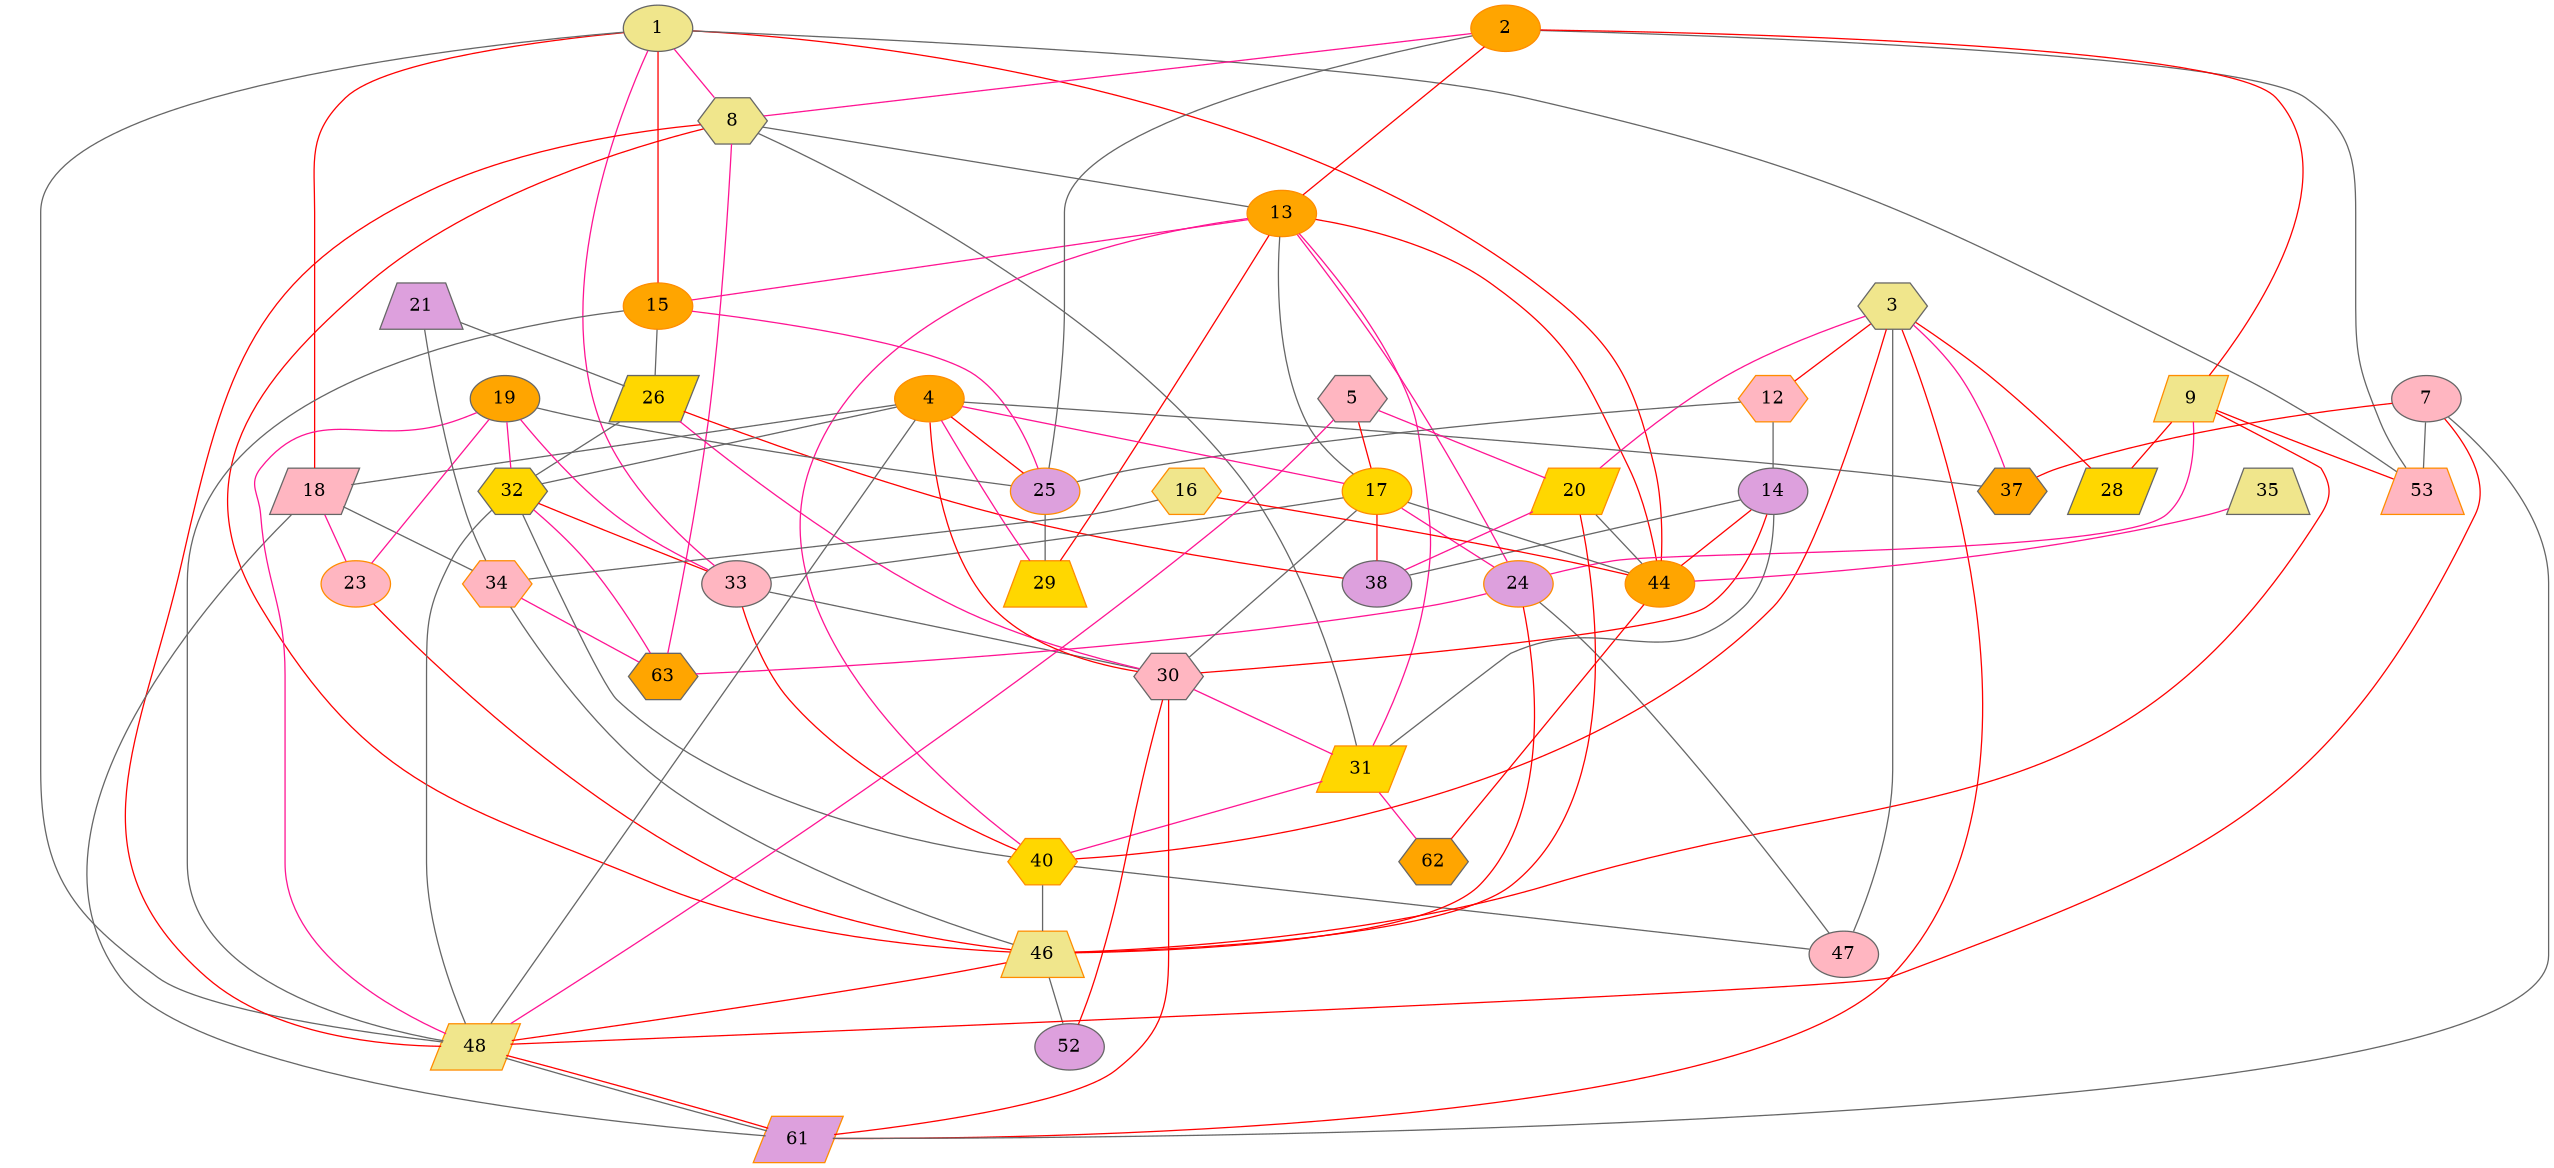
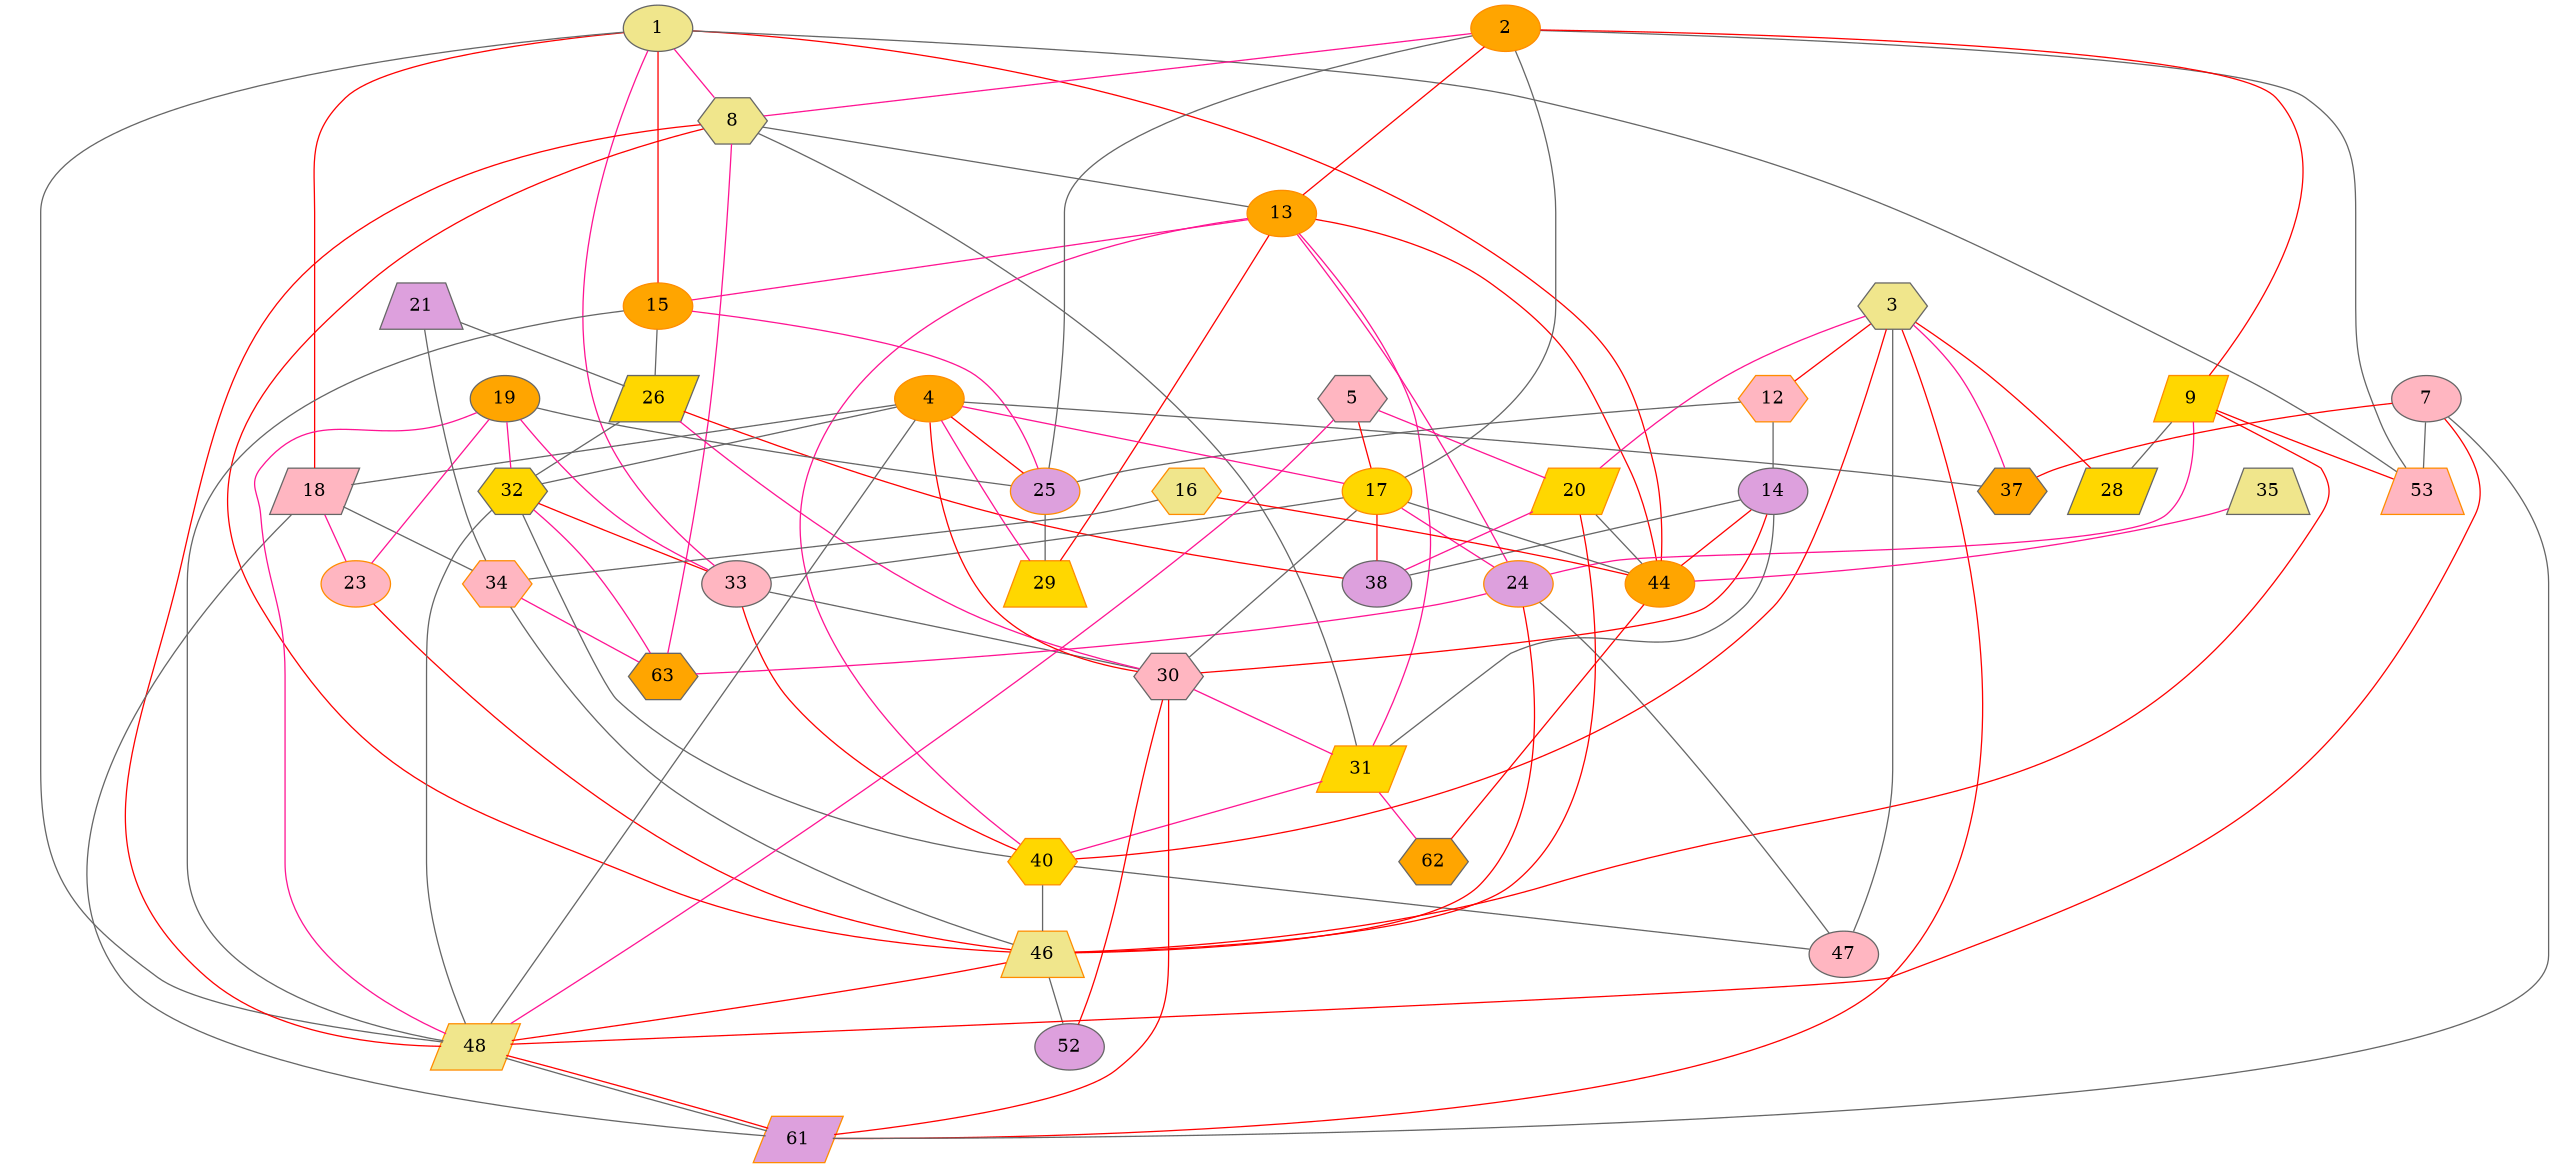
edge "13" -- "17": now "2" -- "17"
node "9": fillcolor khaki -> gold
edge "9" -- "28": color red -> gray40
